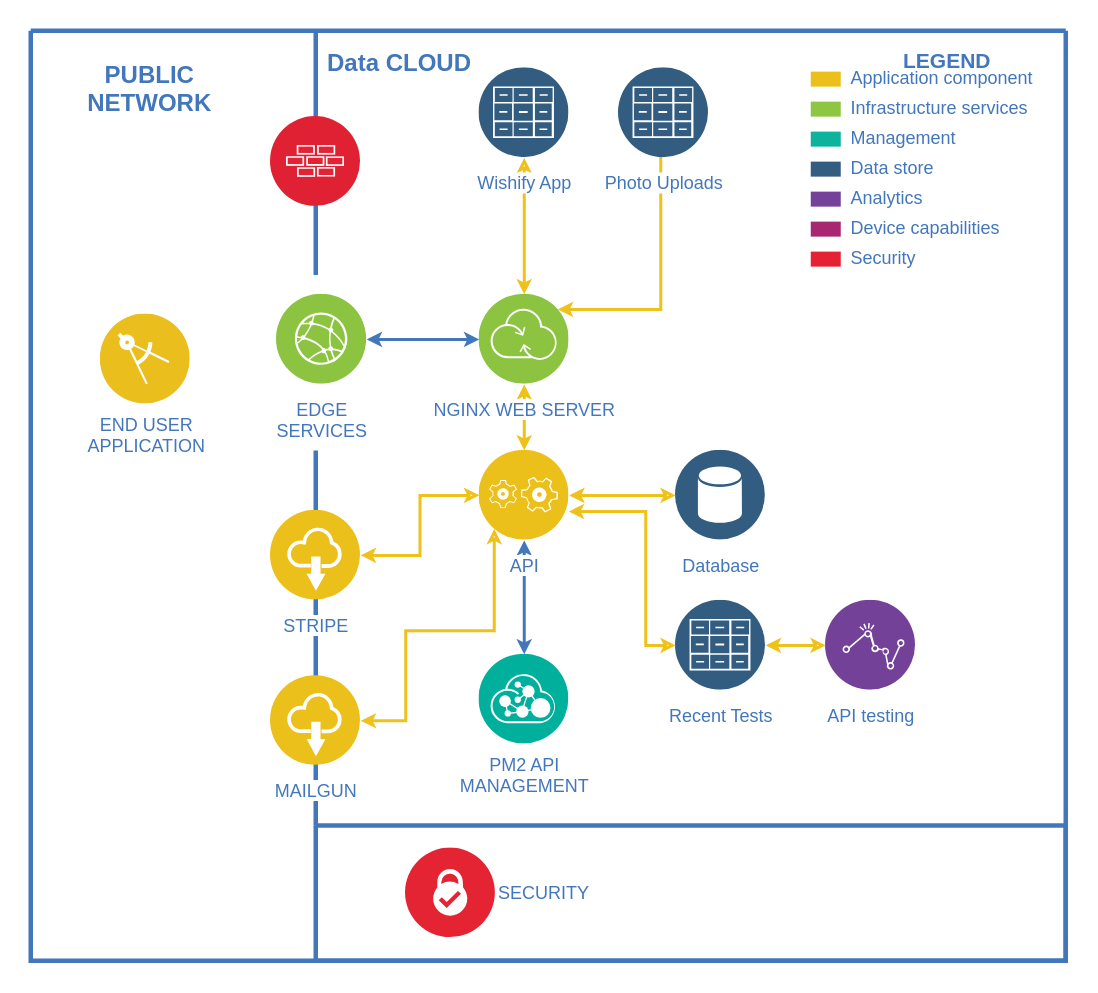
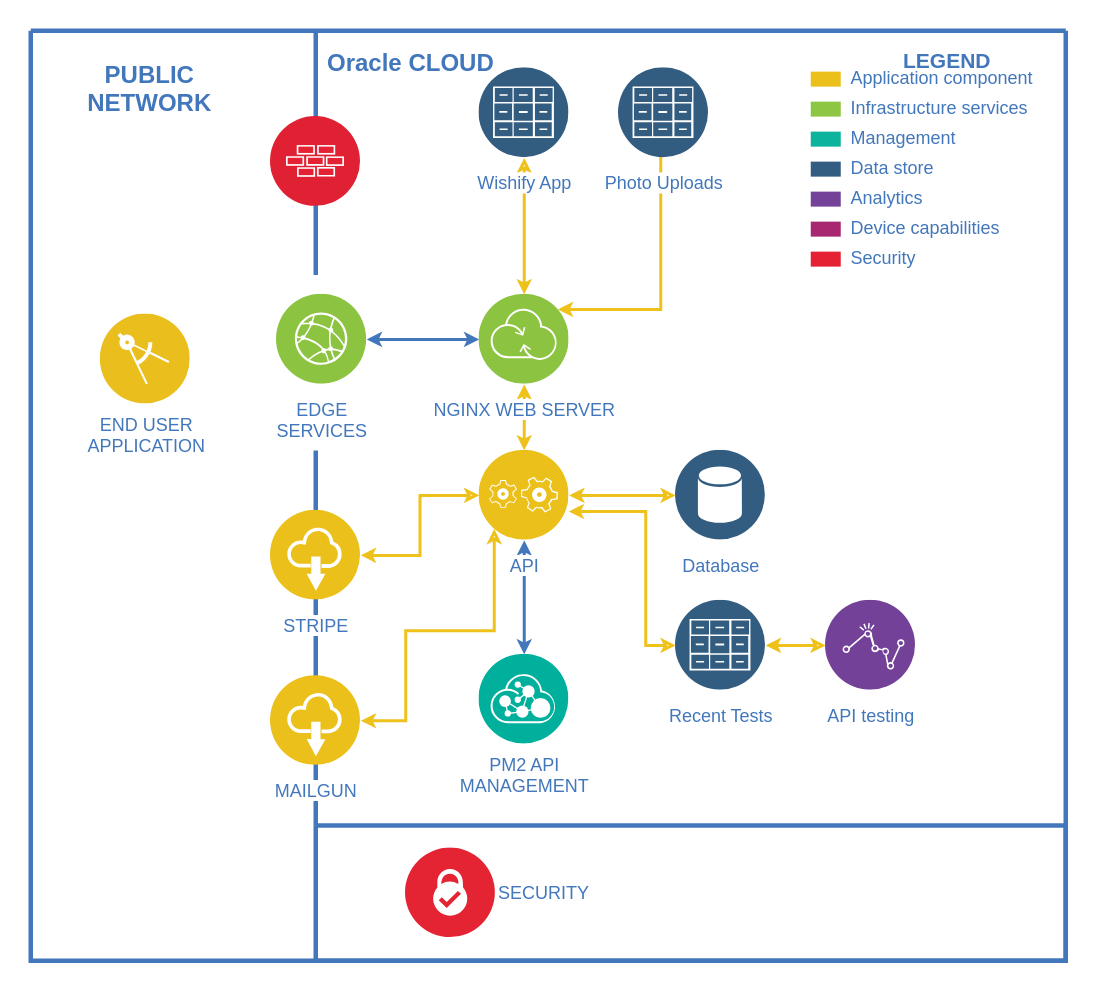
node "Data CLOUD": label "Data CLOUD" -> "Oracle CLOUD"
